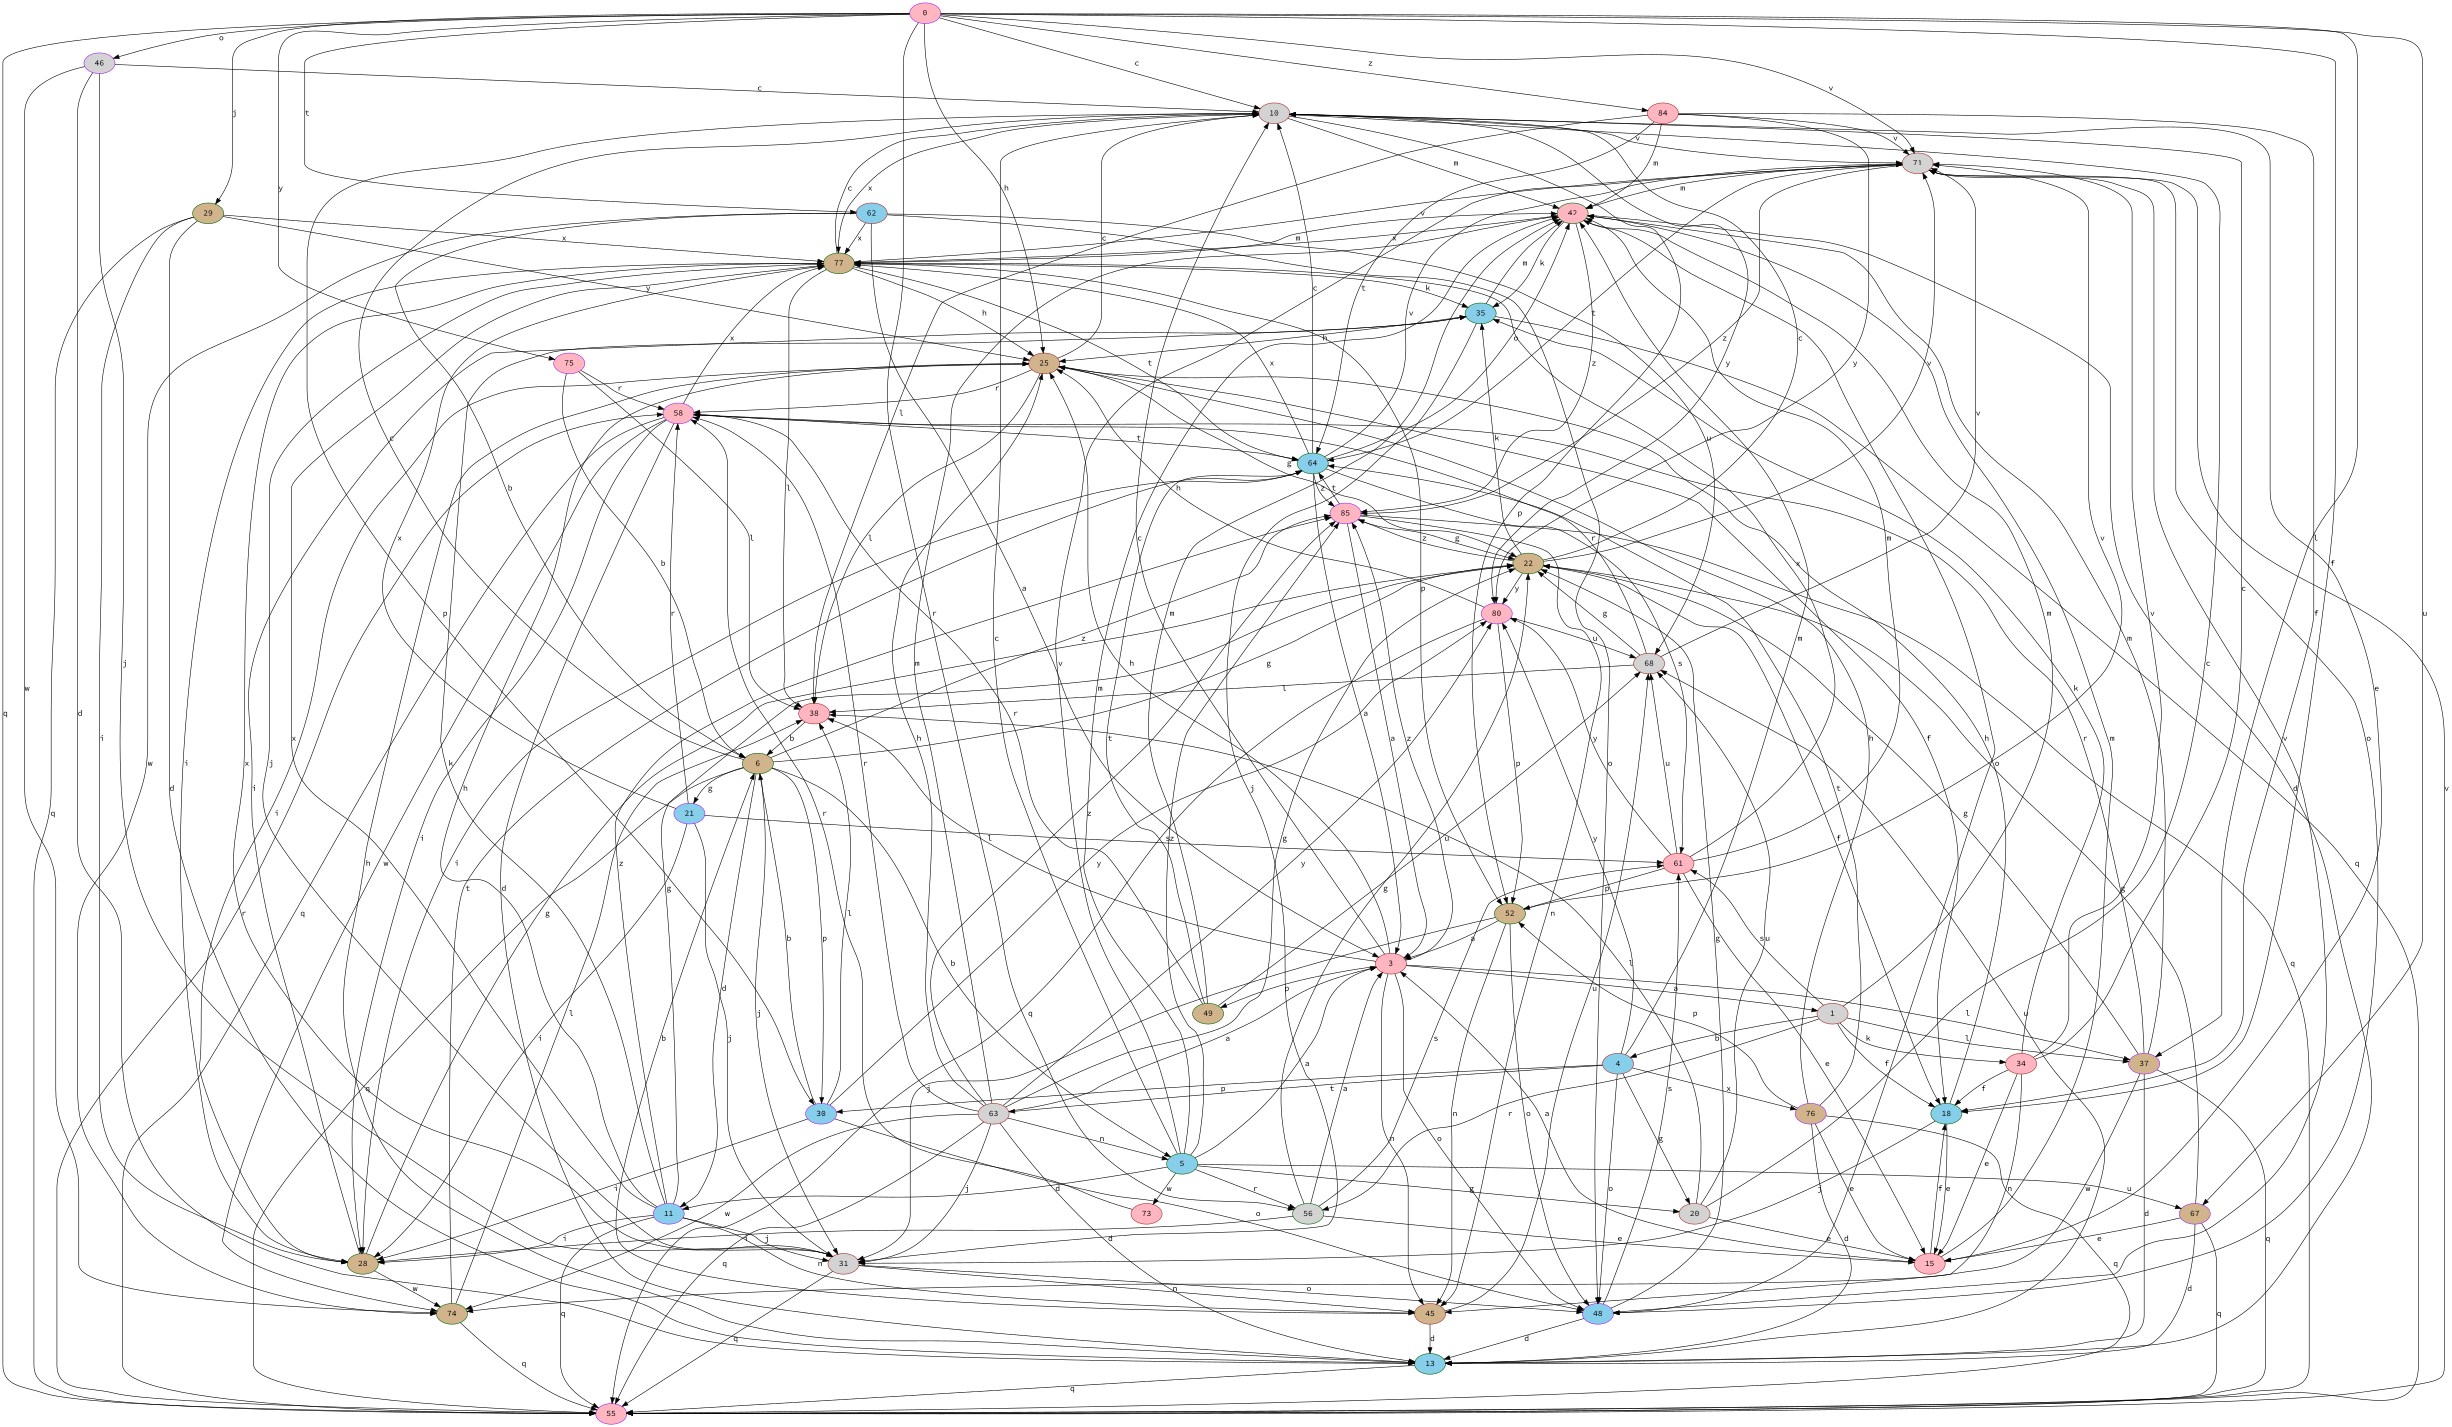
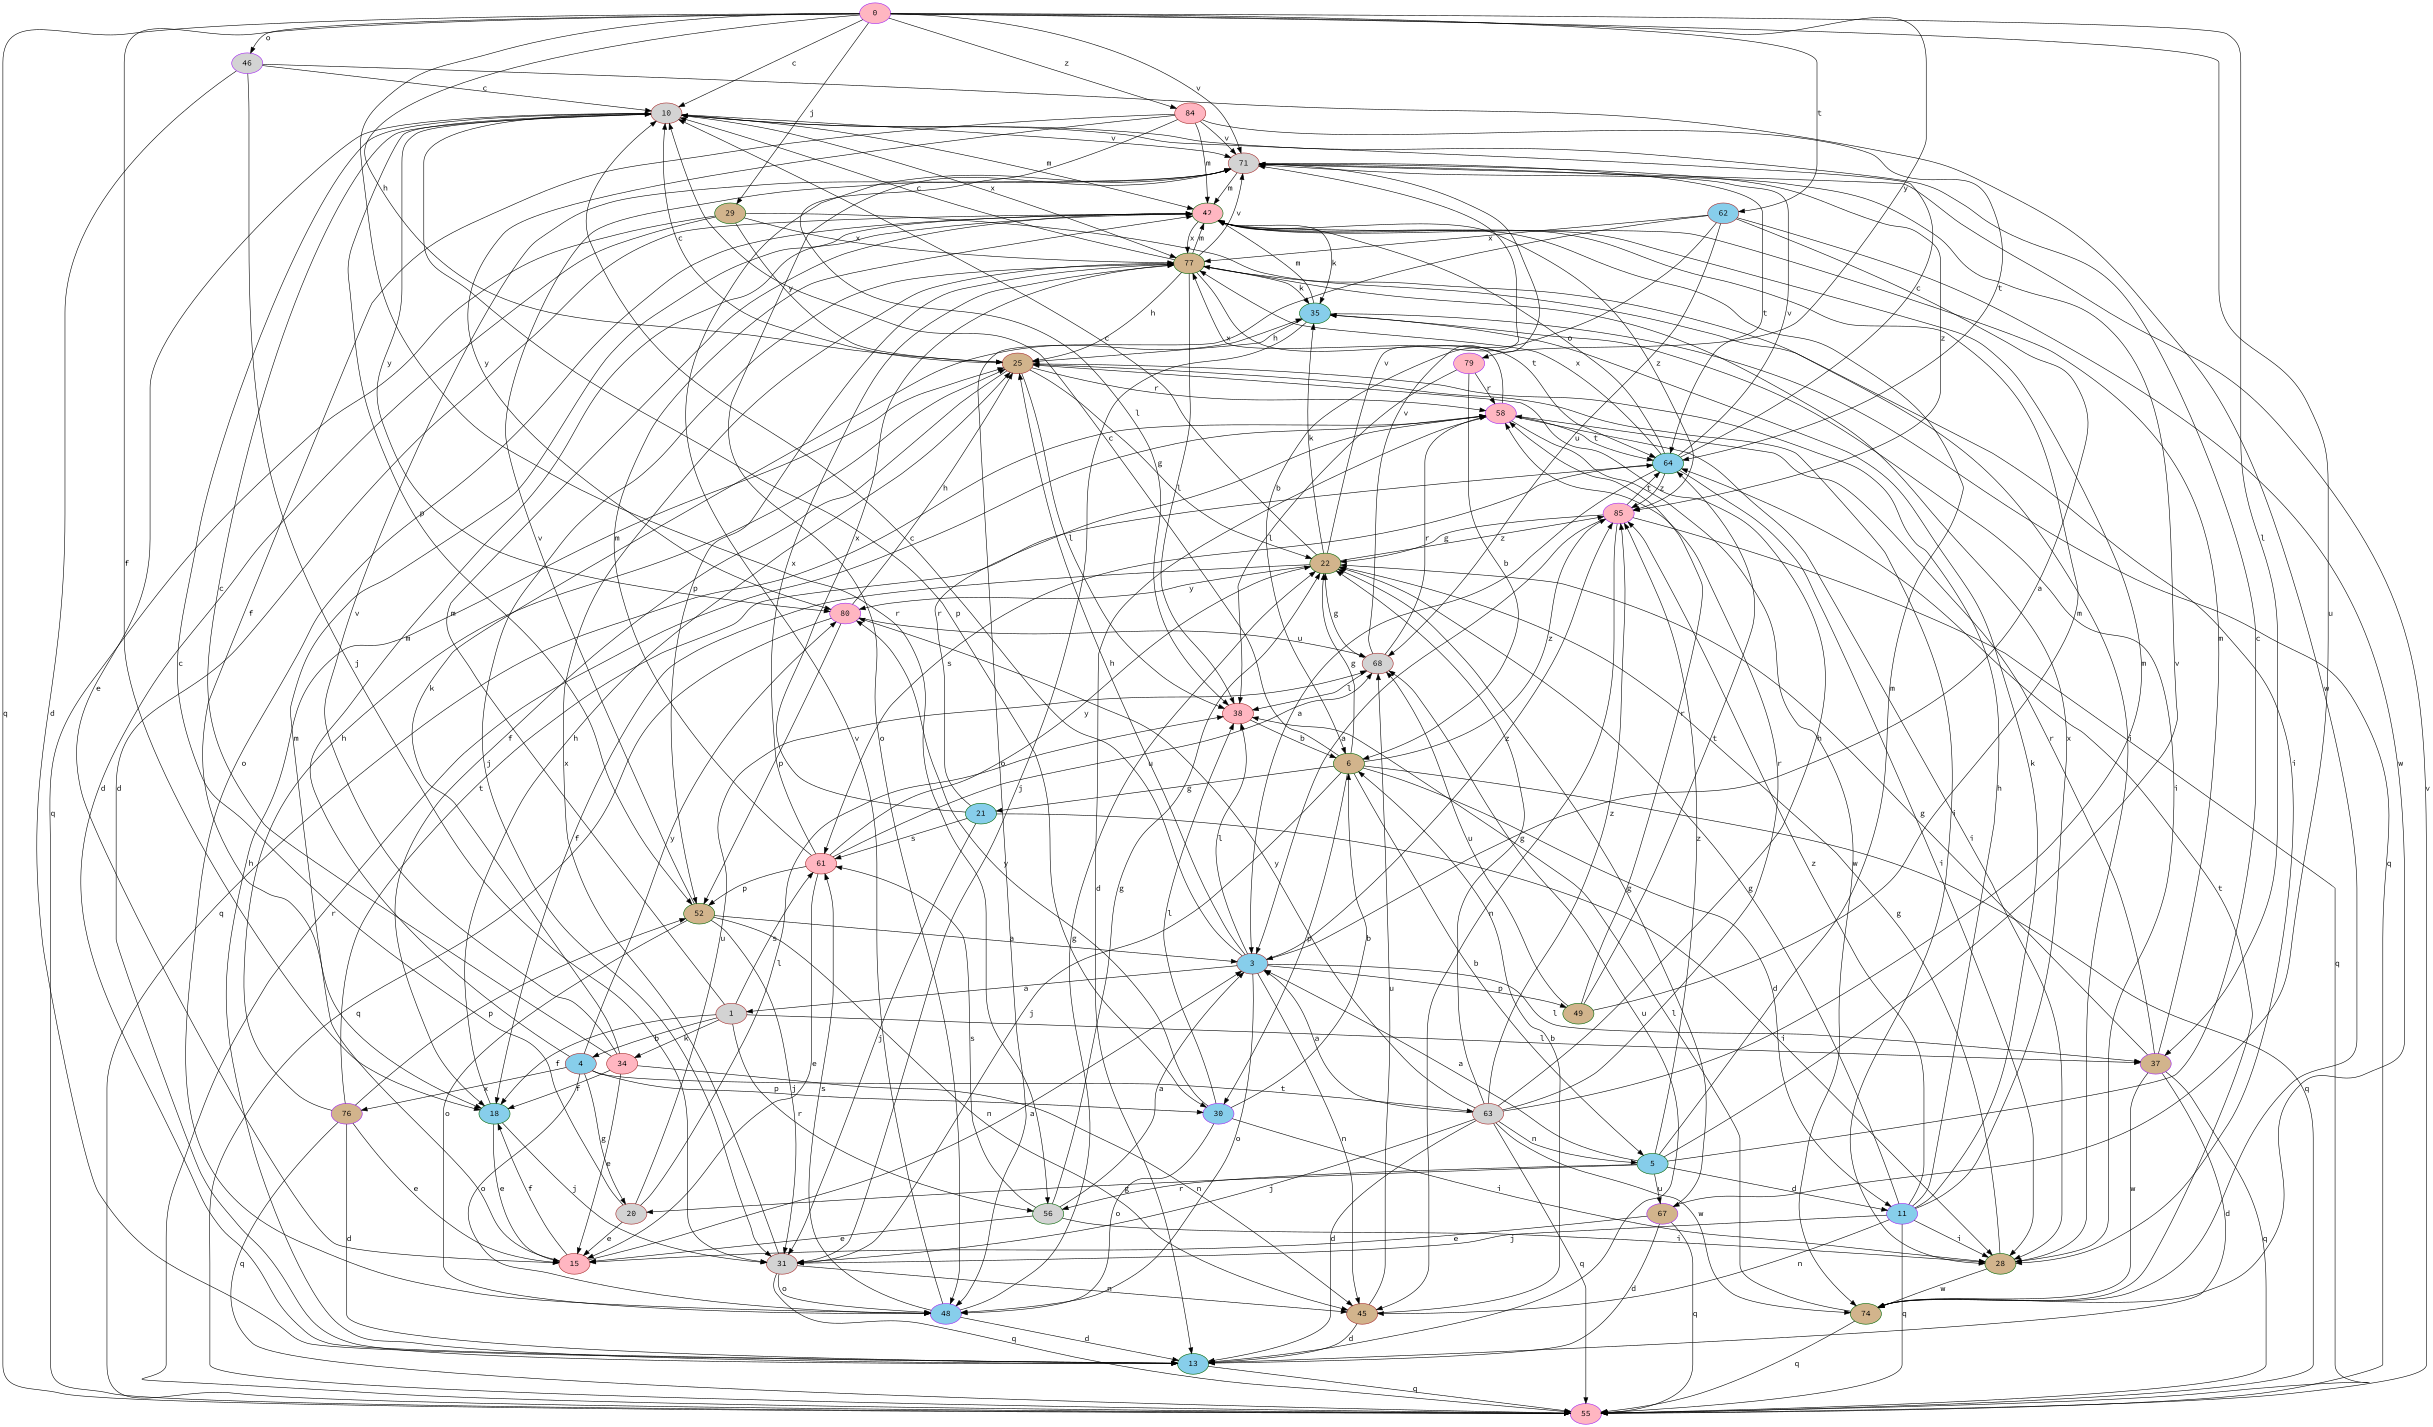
node "75": label "75" -> "79"
edge "61" -> "80": now "61" -> "22"
node "21": color purple -> darkgreen
node "3": fillcolor lightpink -> skyblue
node "73": removed
